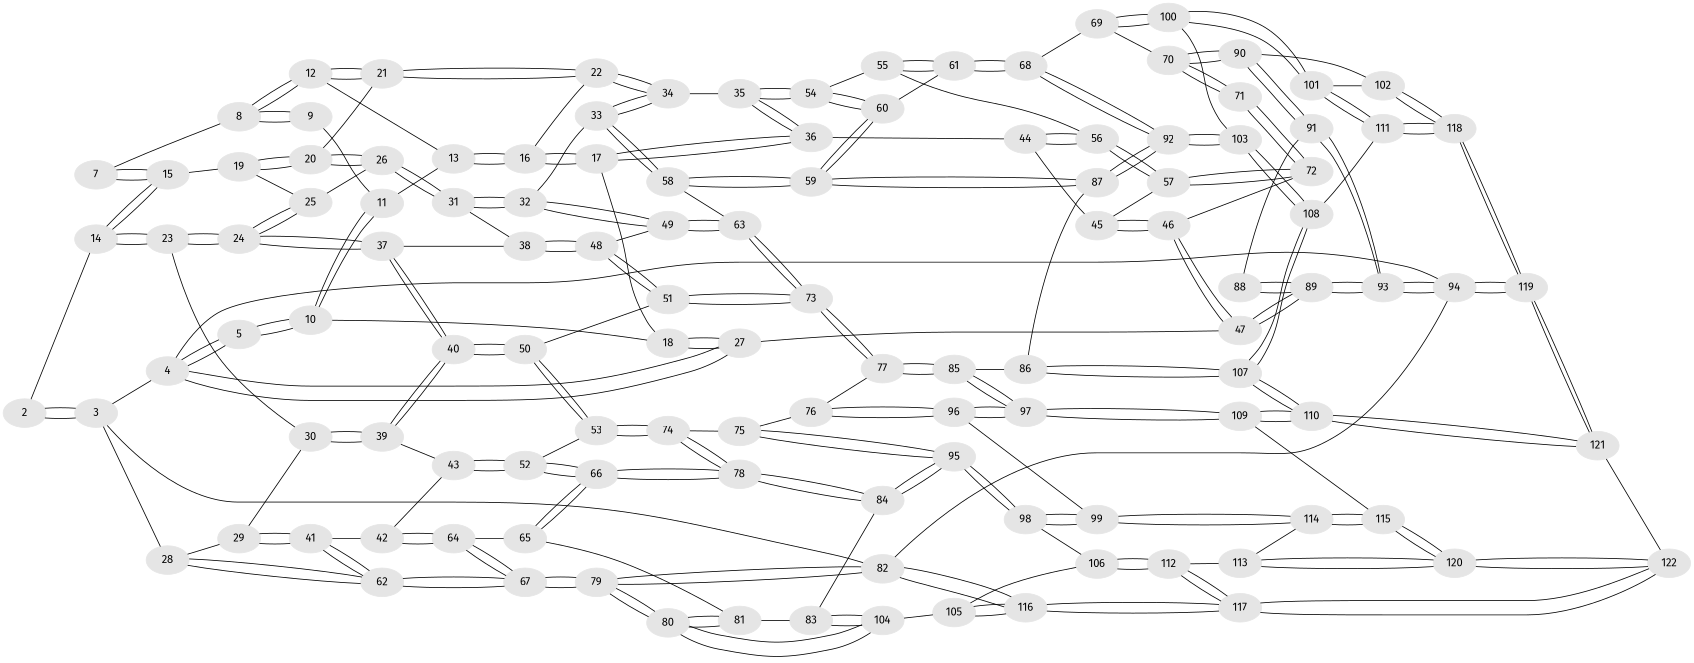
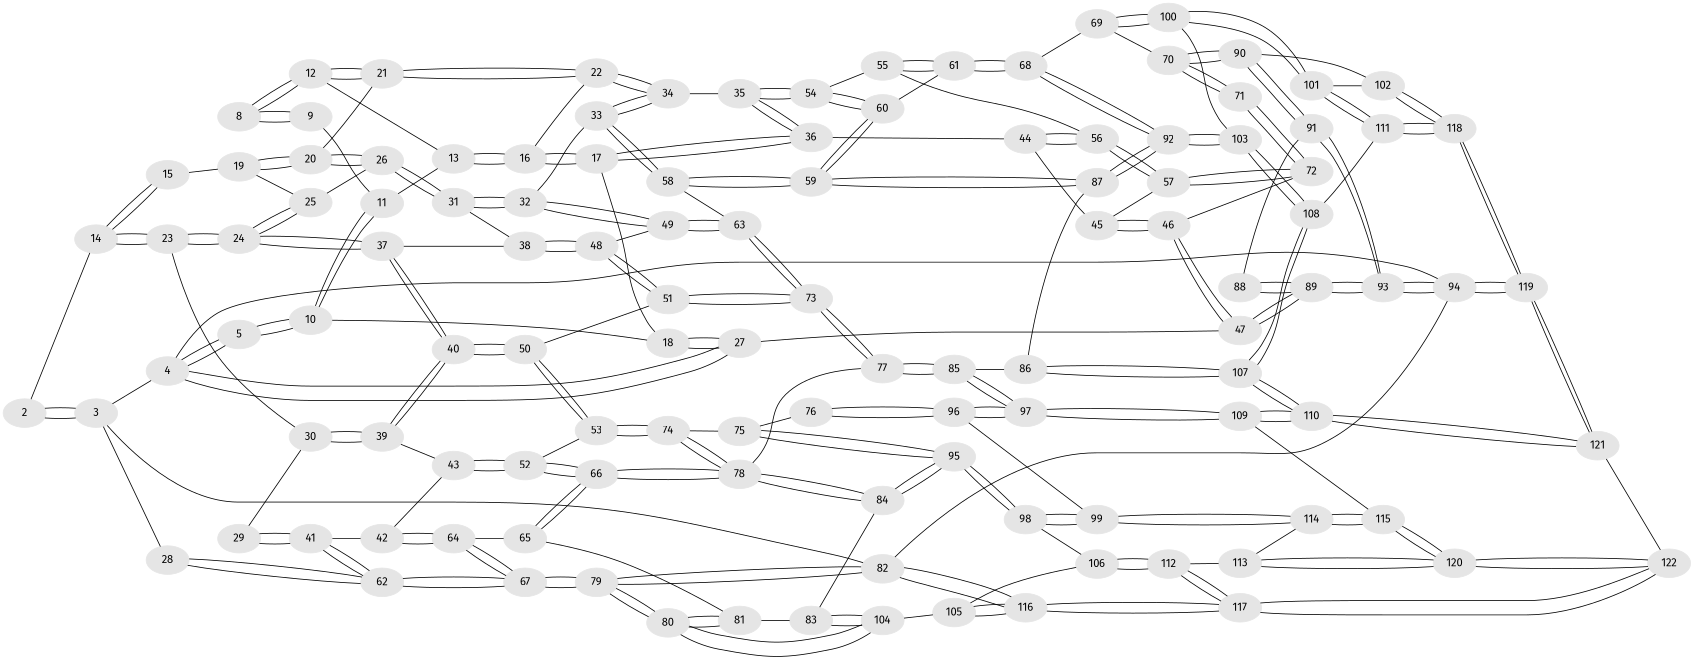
node "7": removed
edge "77" -- "76": now "77" -- "78"
edge "29" -- "28": removed
